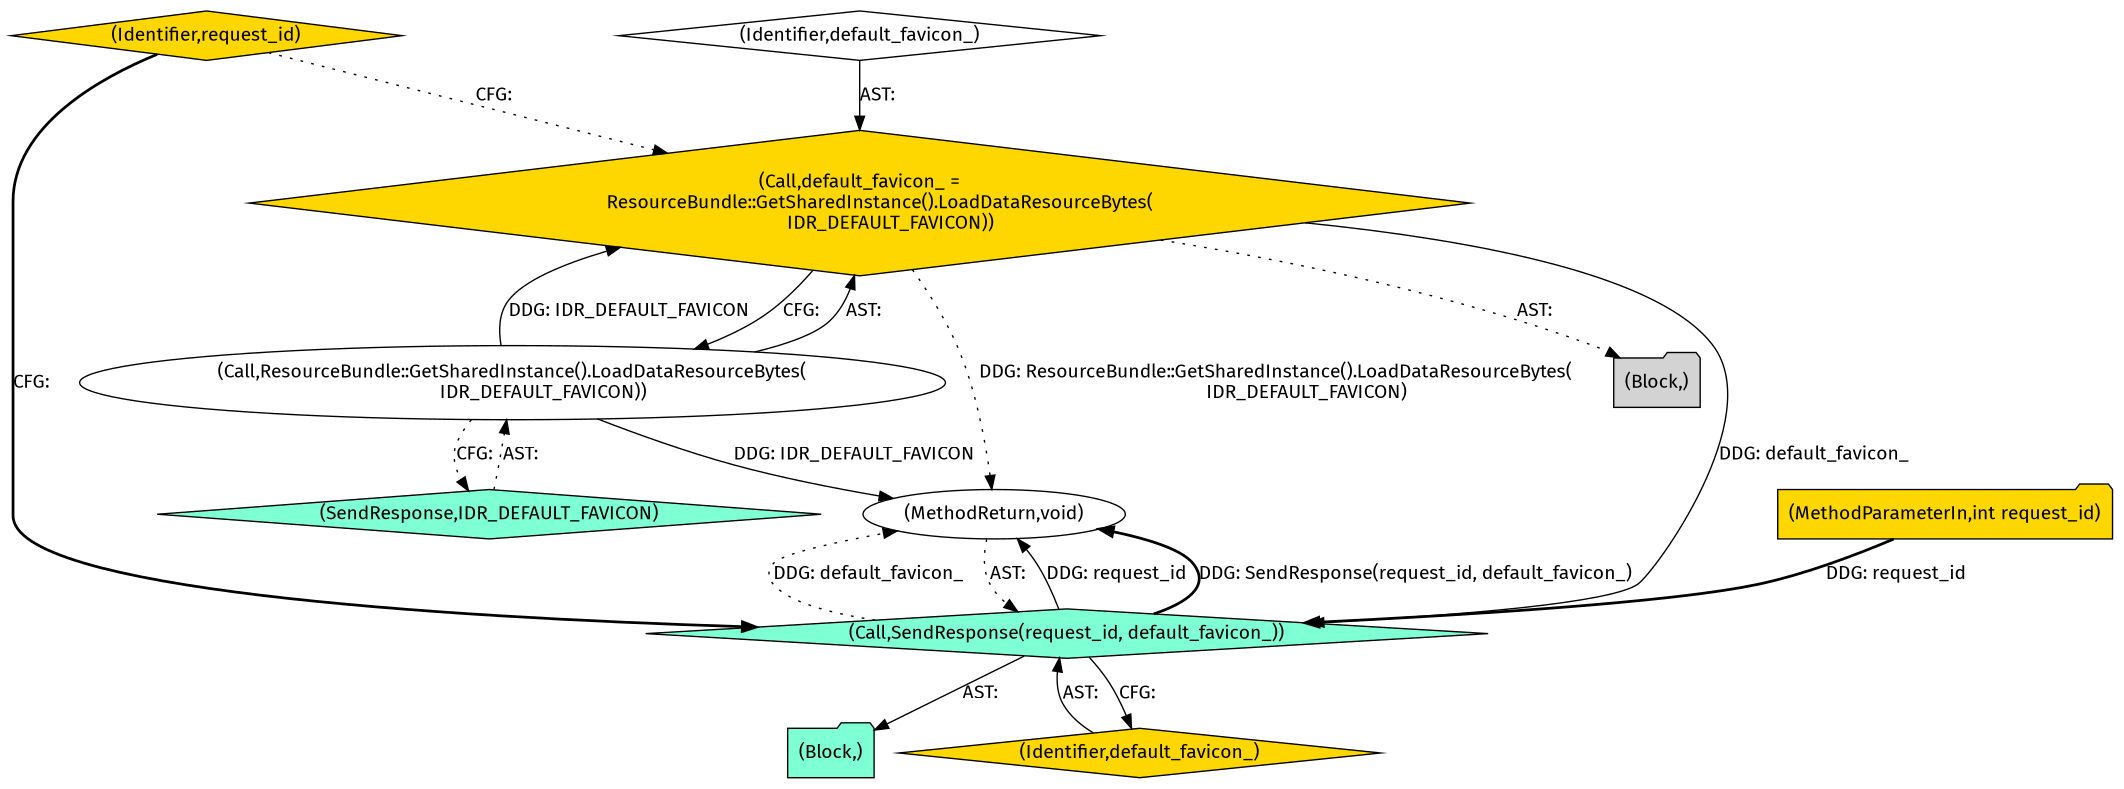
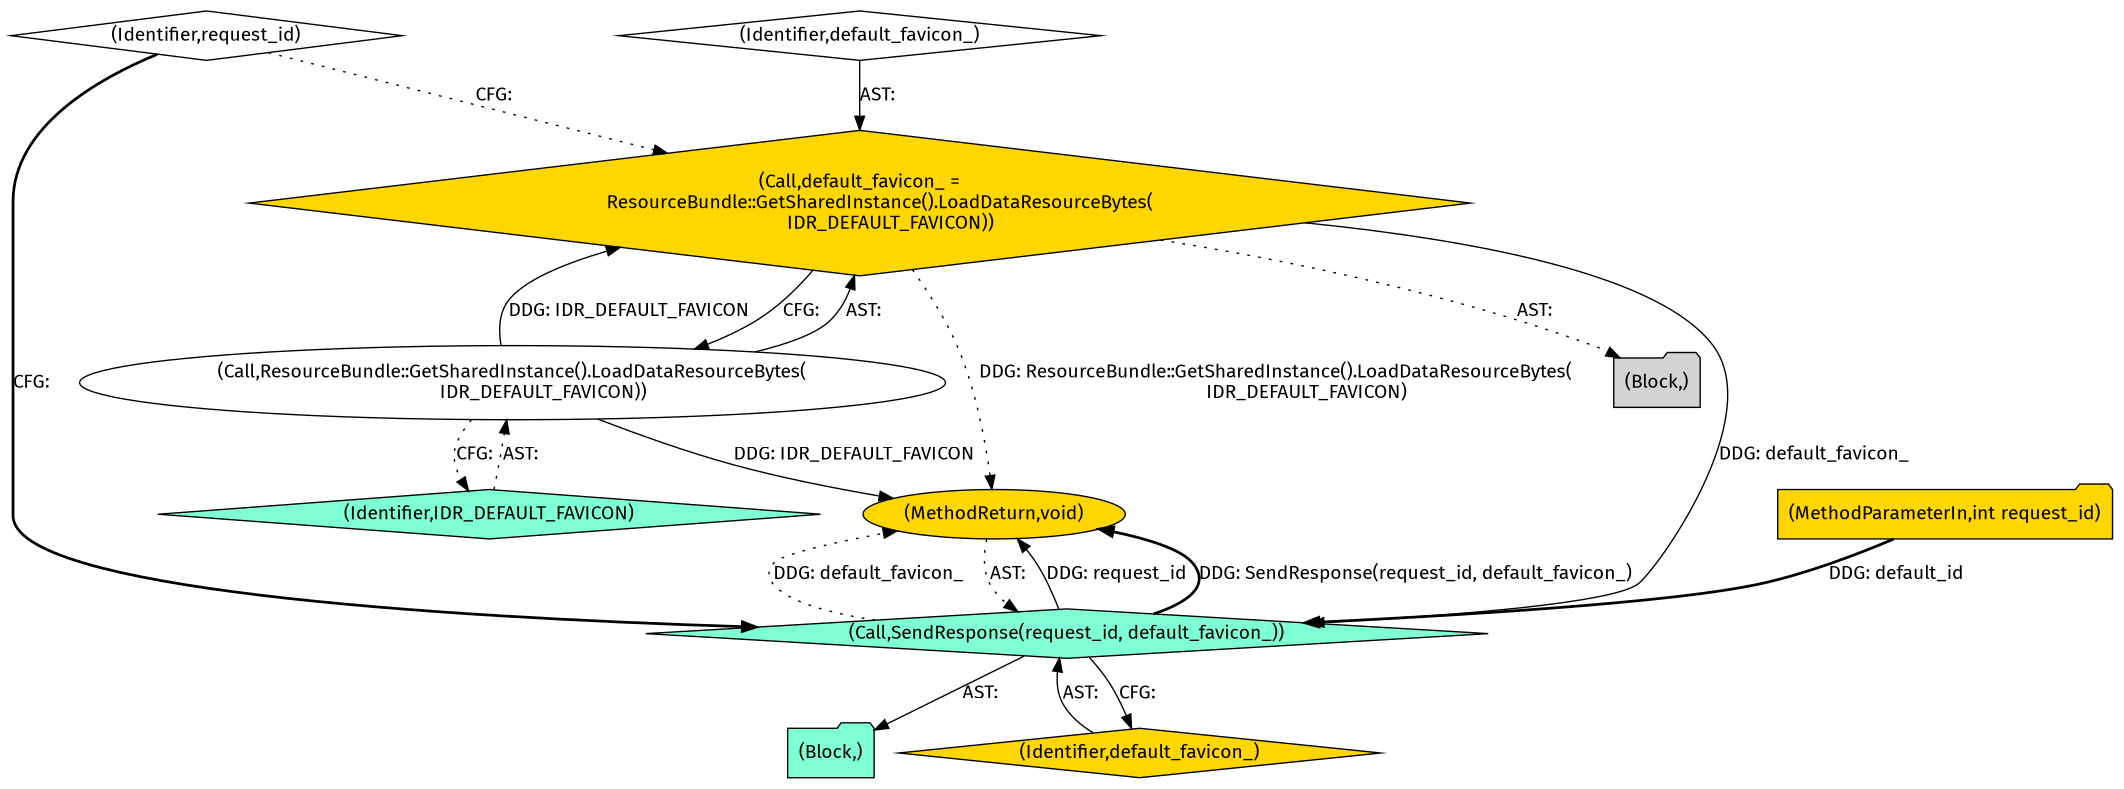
node "(Identifier,request_id)": fillcolor gold -> white
node "(SendResponse,IDR_DEFAULT_FAVICON)": label "(SendResponse,IDR_DEFAULT_FAVICON)" -> "(Identifier,IDR_DEFAULT_FAVICON)"
node "(MethodReturn,void)": fillcolor white -> gold
edge "(MethodParameterIn,int request_id)" -> "(Call,SendResponse(request_id, default_favicon_))": label "DDG: request_id" -> "DDG: default_id"
